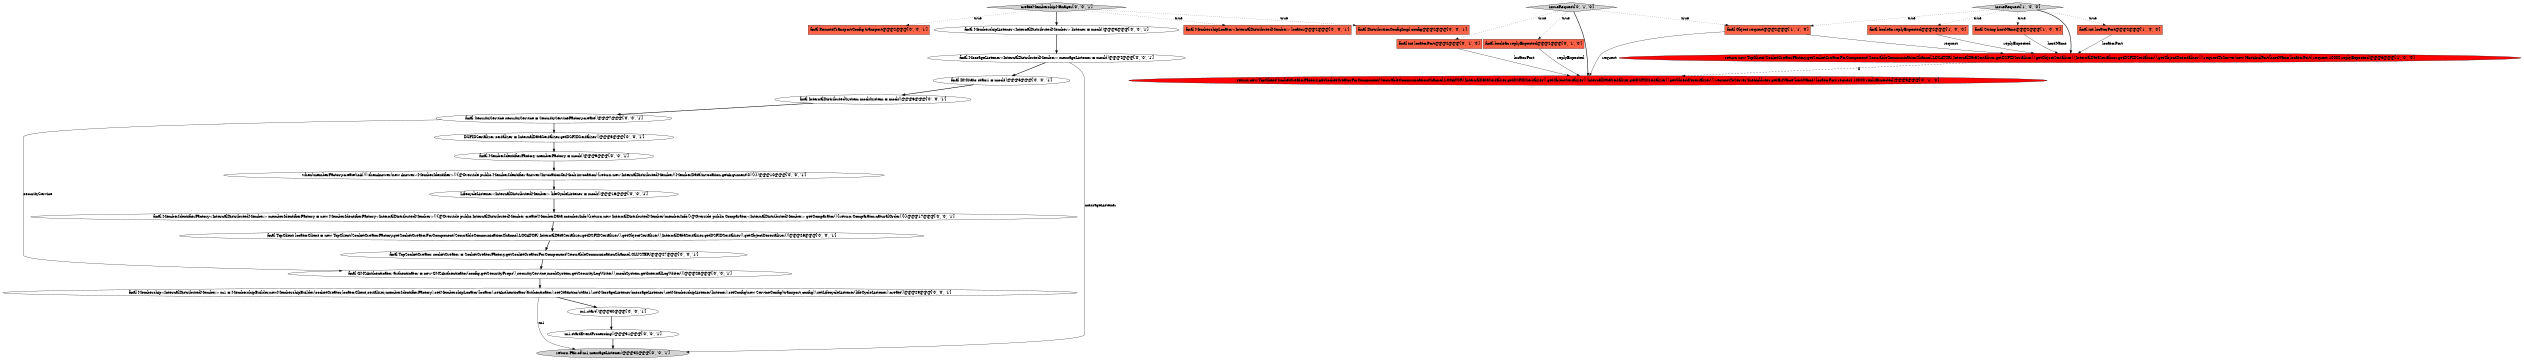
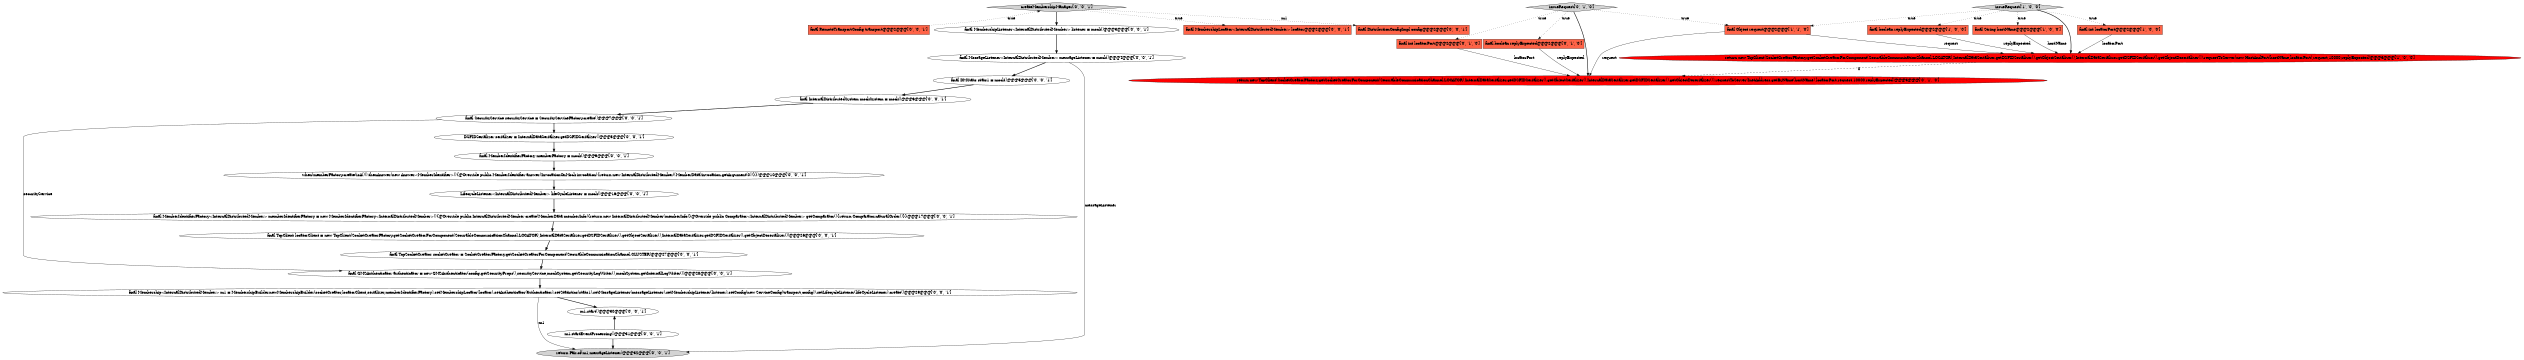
edge "createMembershipManager['0', '0', '1']" -> "final RemoteTransportConfig transport@@@2@@@['0', '0', '1']": reversed
edge "createMembershipManager['0', '0', '1']" -> "final DistributionConfigImpl config@@@2@@@['0', '0', '1']": label "true" -> "m1"
edge "m1.start()@@@30@@@['0', '0', '1']" -> "m1.startEventProcessing()@@@31@@@['0', '0', '1']": reversed
